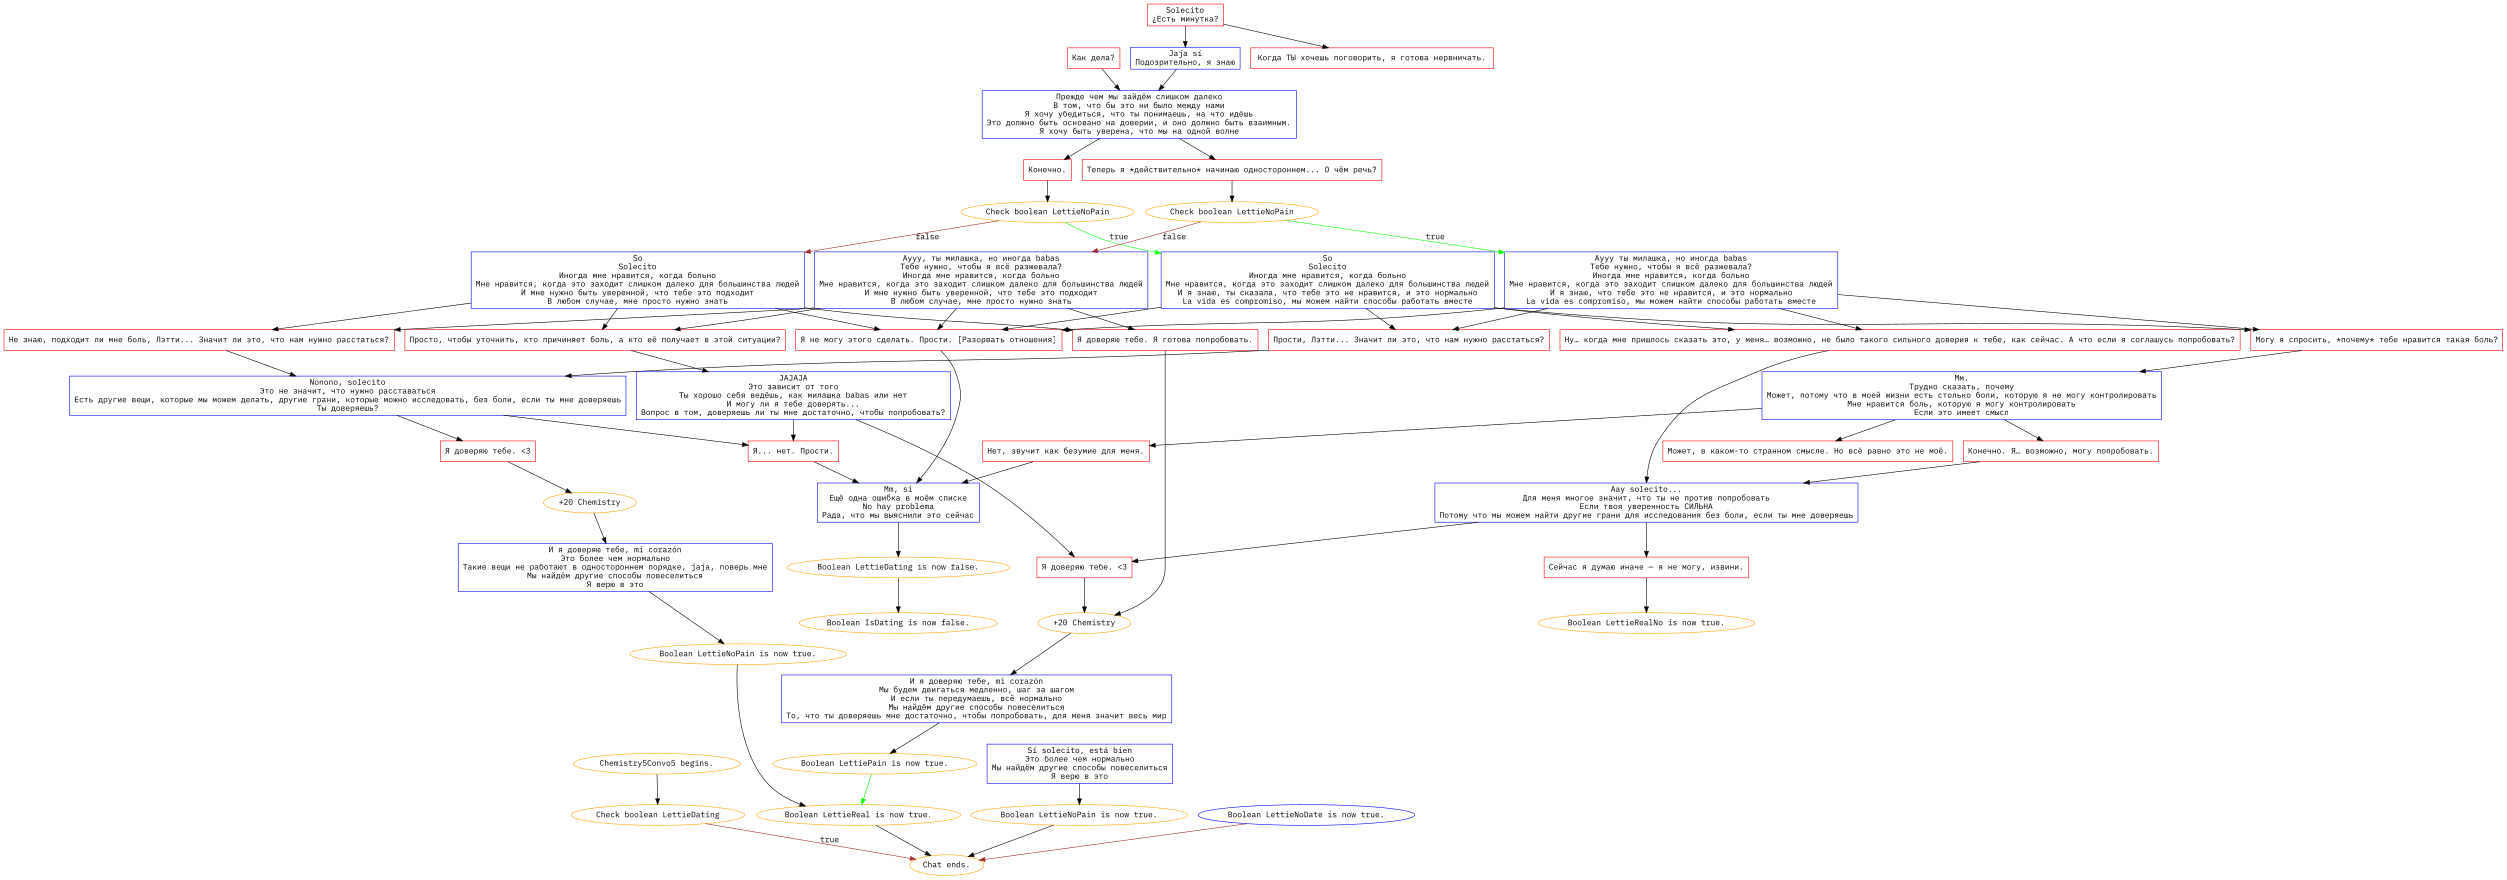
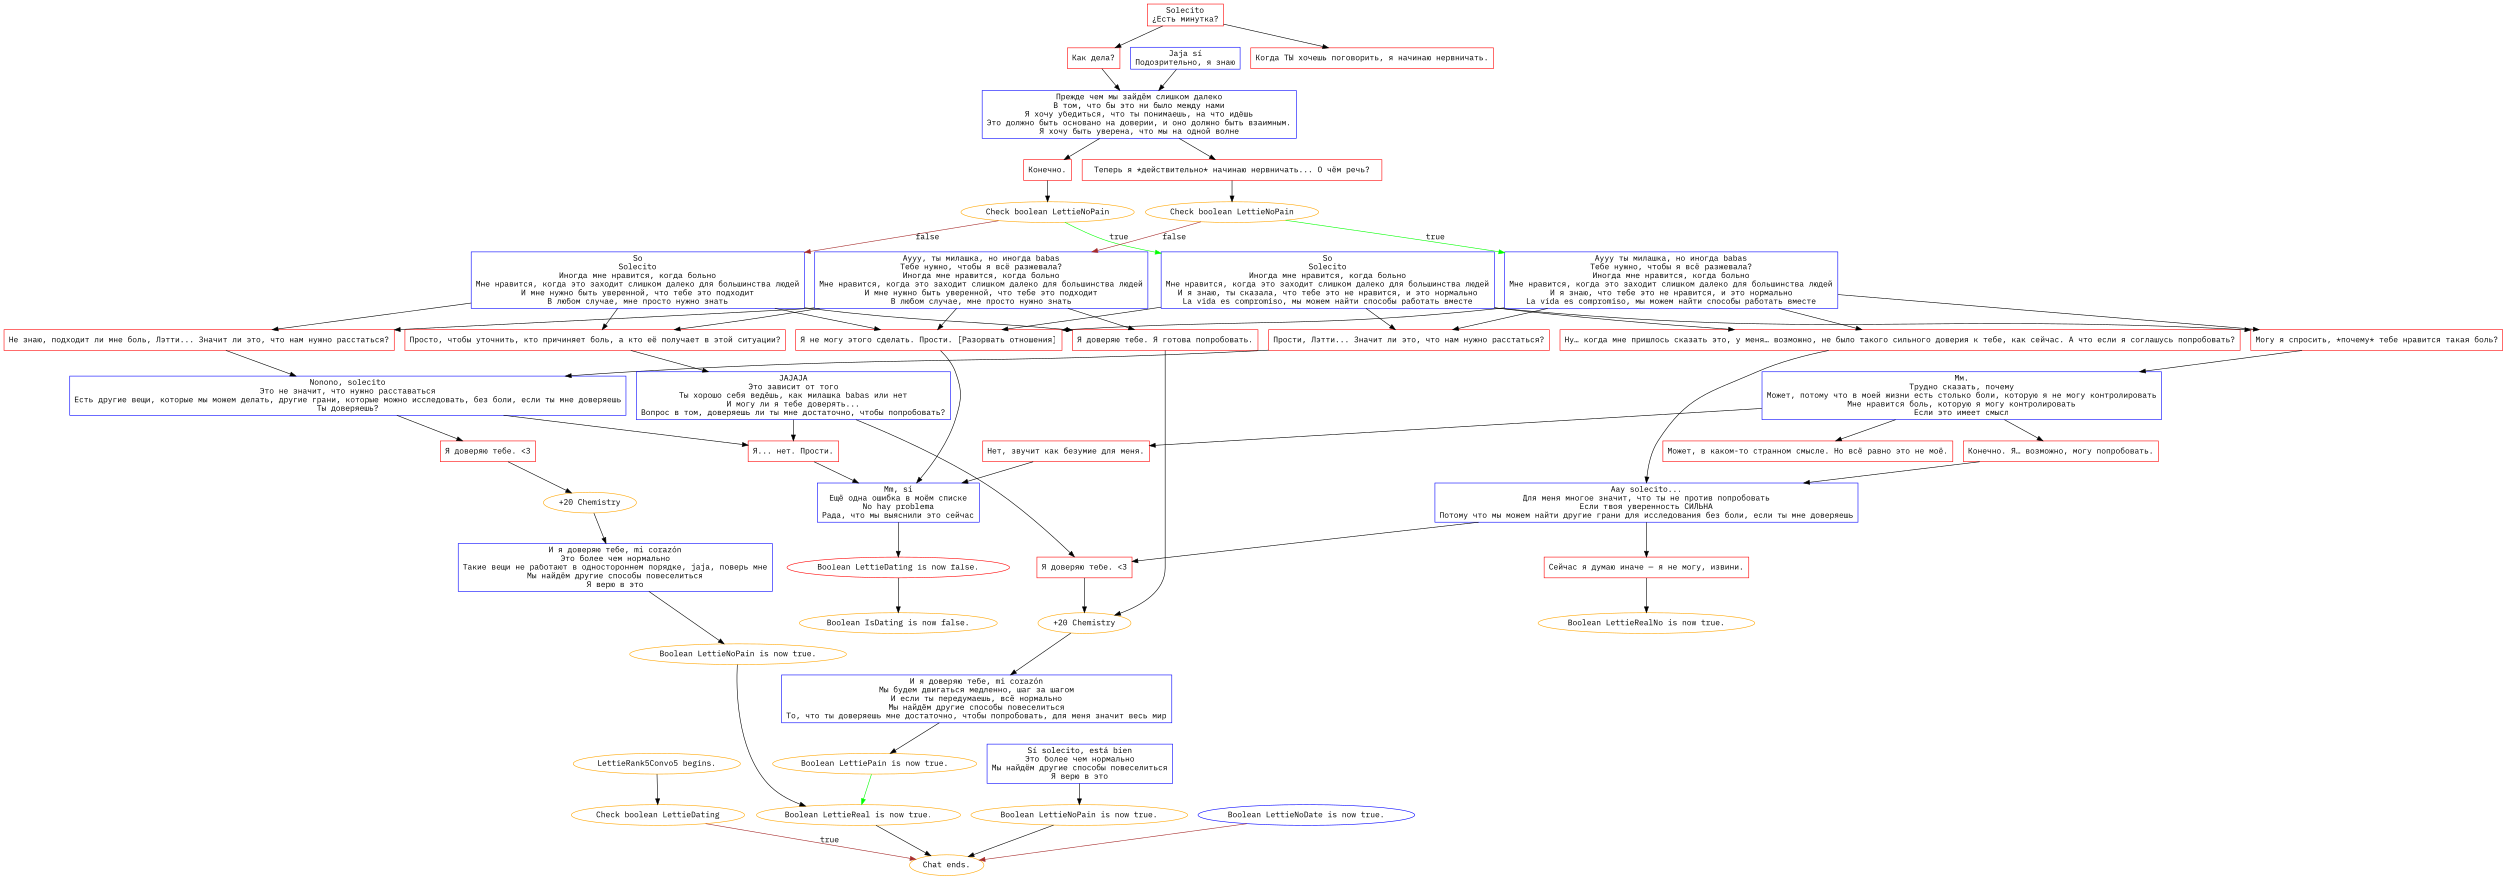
edge "Solecito ¿Есть минутка?" -> "Jaja sí Подозрительно, я знаю": now "Solecito ¿Есть минутка?" -> "Как дела?"
node "Когда ТЫ хочешь поговорить, я готова нервничать.": label "Когда ТЫ хочешь поговорить, я готова нервничать." -> "Когда ТЫ хочешь поговорить, я начинаю нервничать."
node "Теперь я *действительно* начинаю одностороннем... О чём речь?": label "Теперь я *действительно* начинаю одностороннем... О чём речь?" -> "Теперь я *действительно* начинаю нервничать... О чём речь?"
node "Boolean LettieDating is now false.": color orange -> red
node "Chemistry5Convo5 begins.": label "Chemistry5Convo5 begins." -> "LettieRank5Convo5 begins."
